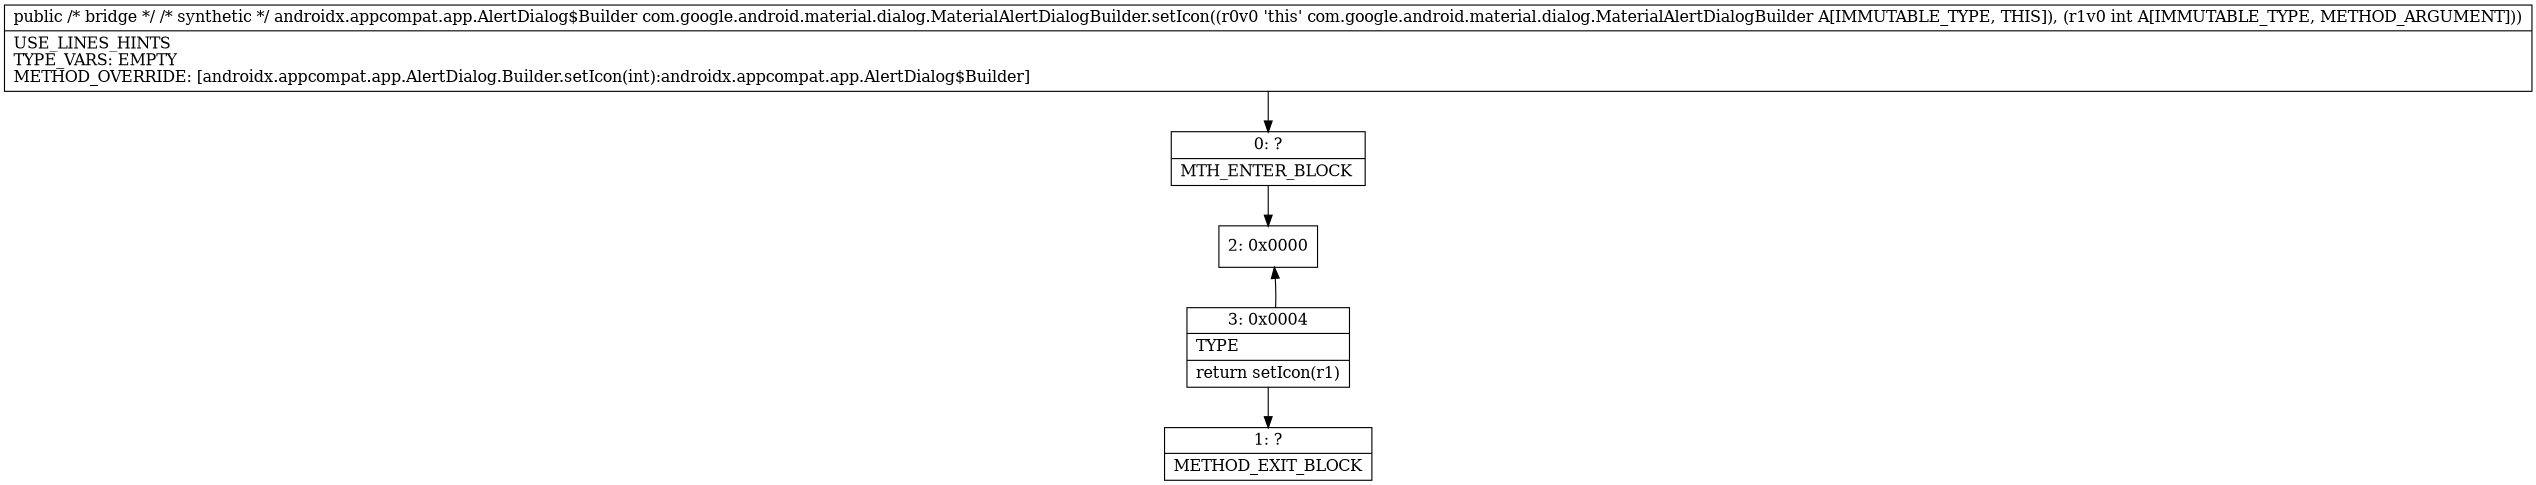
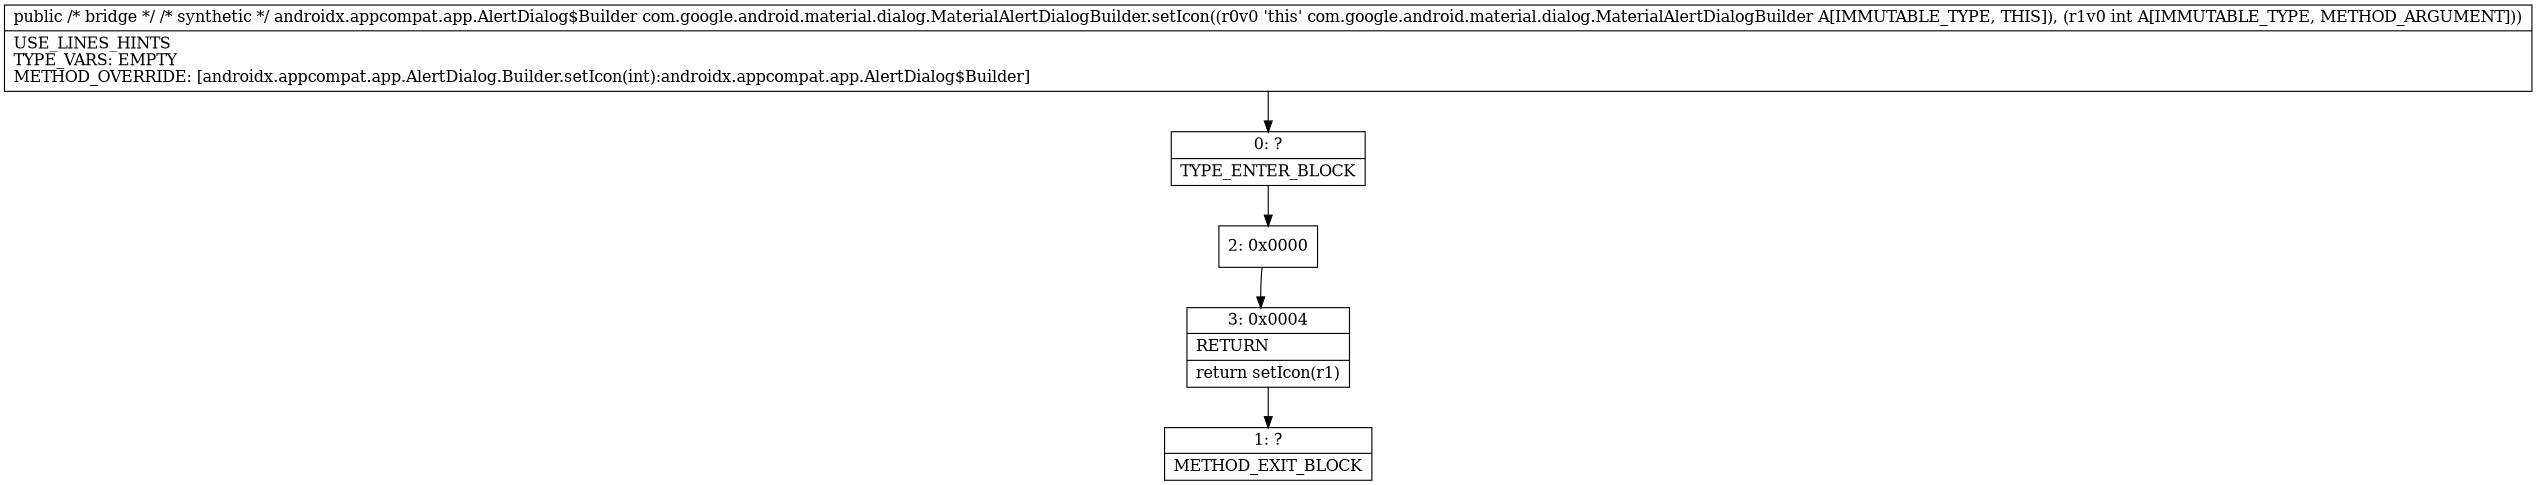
node "0: ?": text "MTH_ENTER_BLOCK" -> "TYPE_ENTER_BLOCK"
edge "3: 0x0004" -> "2: 0x0000": reversed
node "3: 0x0004": text "TYPE" -> "RETURN"
